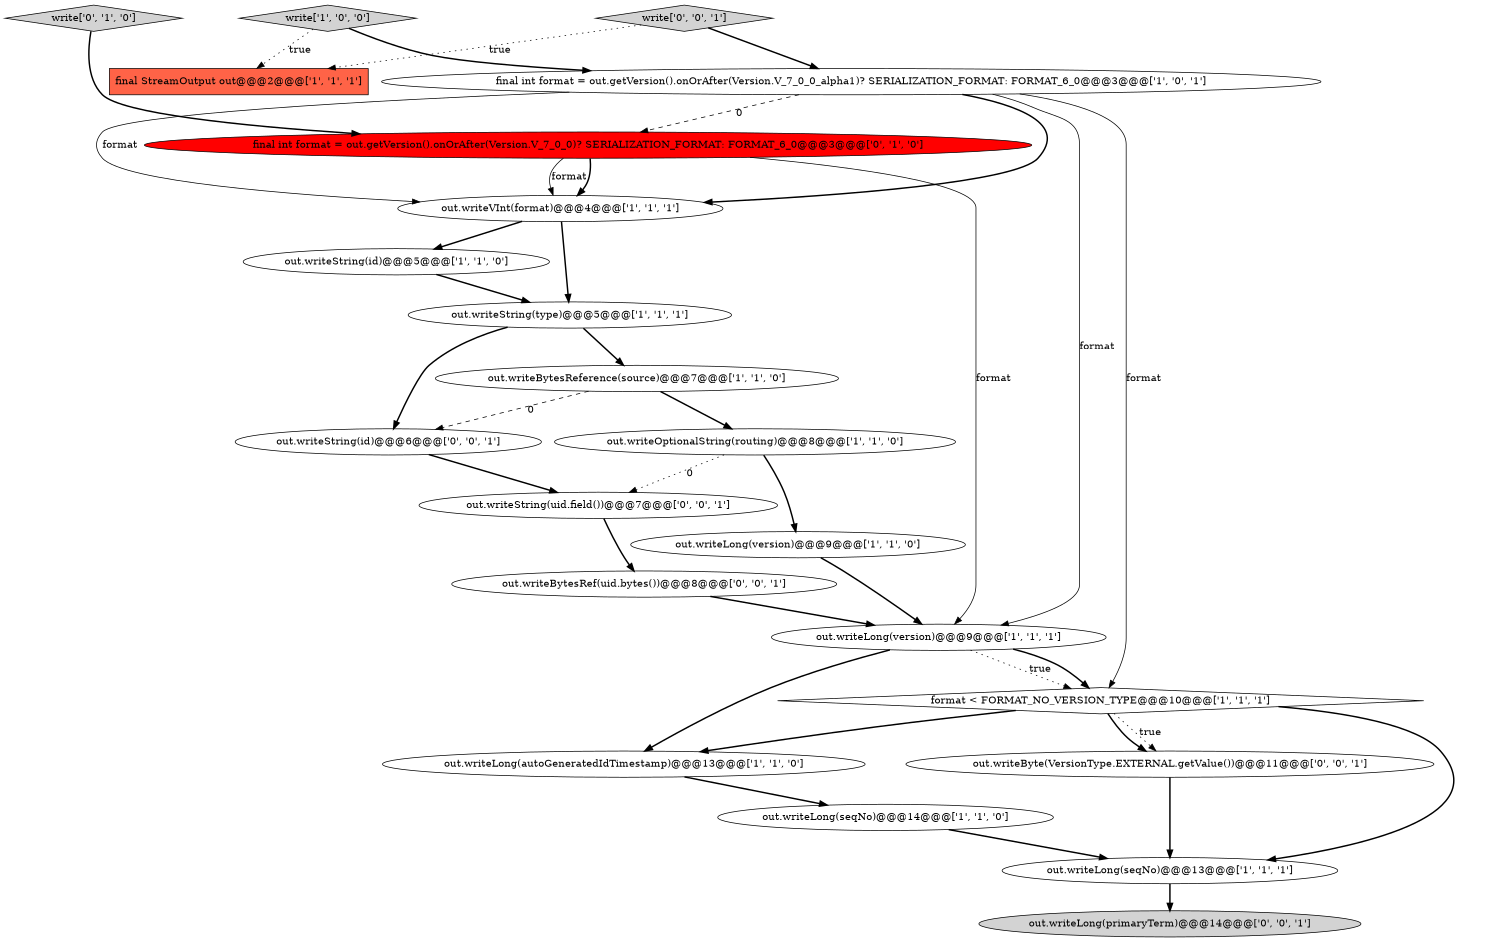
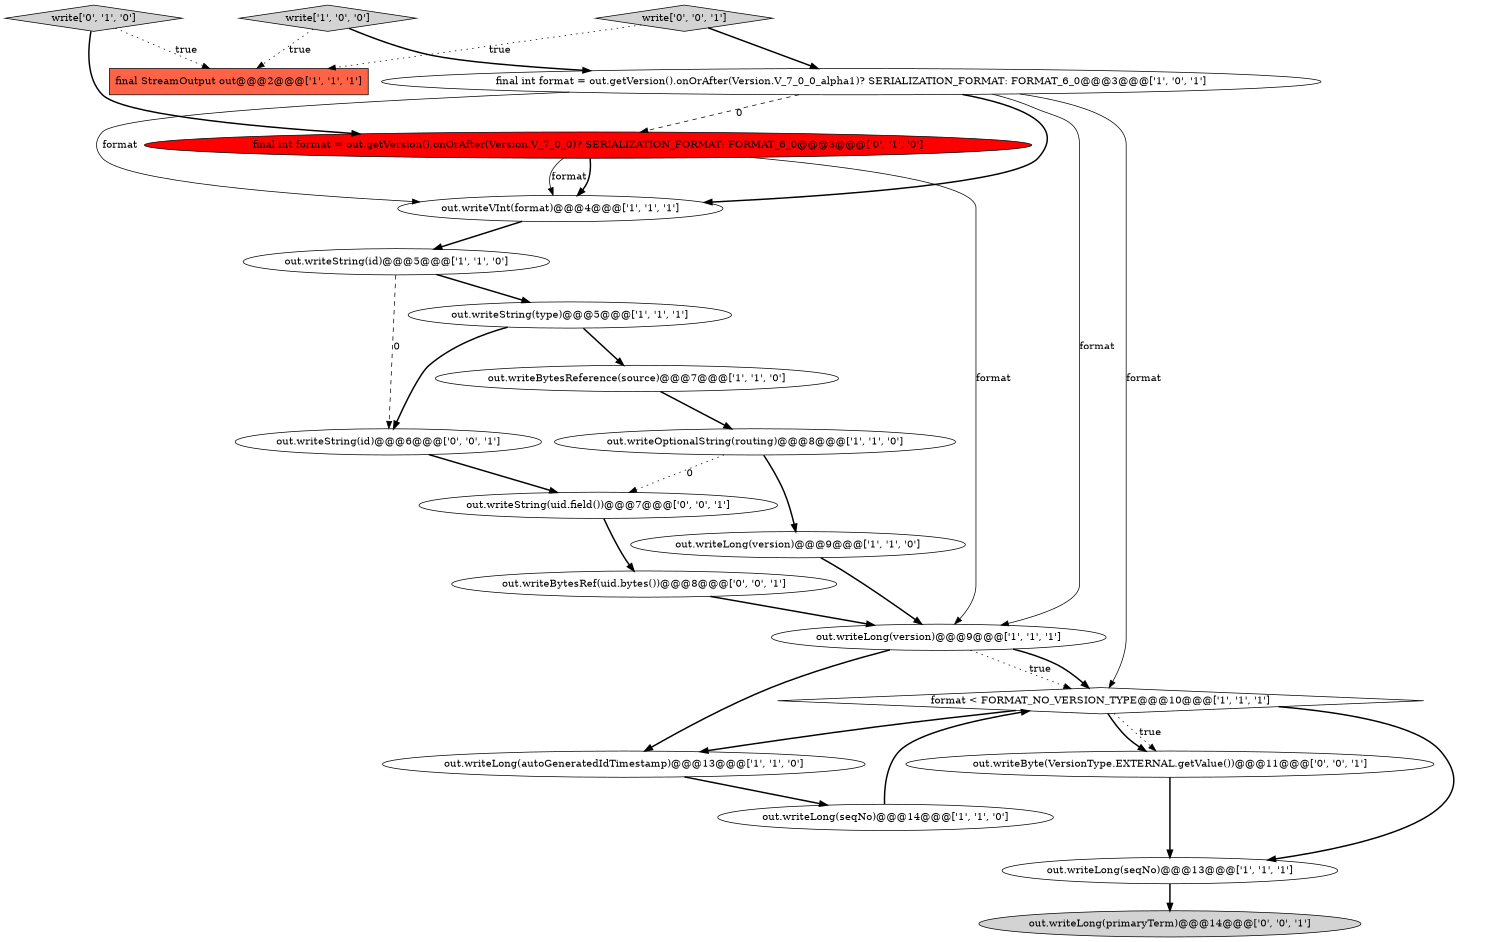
edge "write['0', '1', '0']" -> "final StreamOutput out@@@2@@@['1', '1', '1']": added, label "true"
edge "out.writeVInt(format)@@@4@@@['1', '1', '1']" -> "out.writeString(type)@@@5@@@['1', '1', '1']": removed
edge "out.writeBytesReference(source)@@@7@@@['1', '1', '0']" -> "out.writeString(id)@@@6@@@['0', '0', '1']": now "out.writeString(id)@@@5@@@['1', '1', '0']" -> "out.writeString(id)@@@6@@@['0', '0', '1']"
edge "out.writeLong(seqNo)@@@14@@@['1', '1', '0']" -> "out.writeLong(seqNo)@@@13@@@['1', '1', '1']": now "out.writeLong(seqNo)@@@14@@@['1', '1', '0']" -> "format < FORMAT_NO_VERSION_TYPE@@@10@@@['1', '1', '1']"
